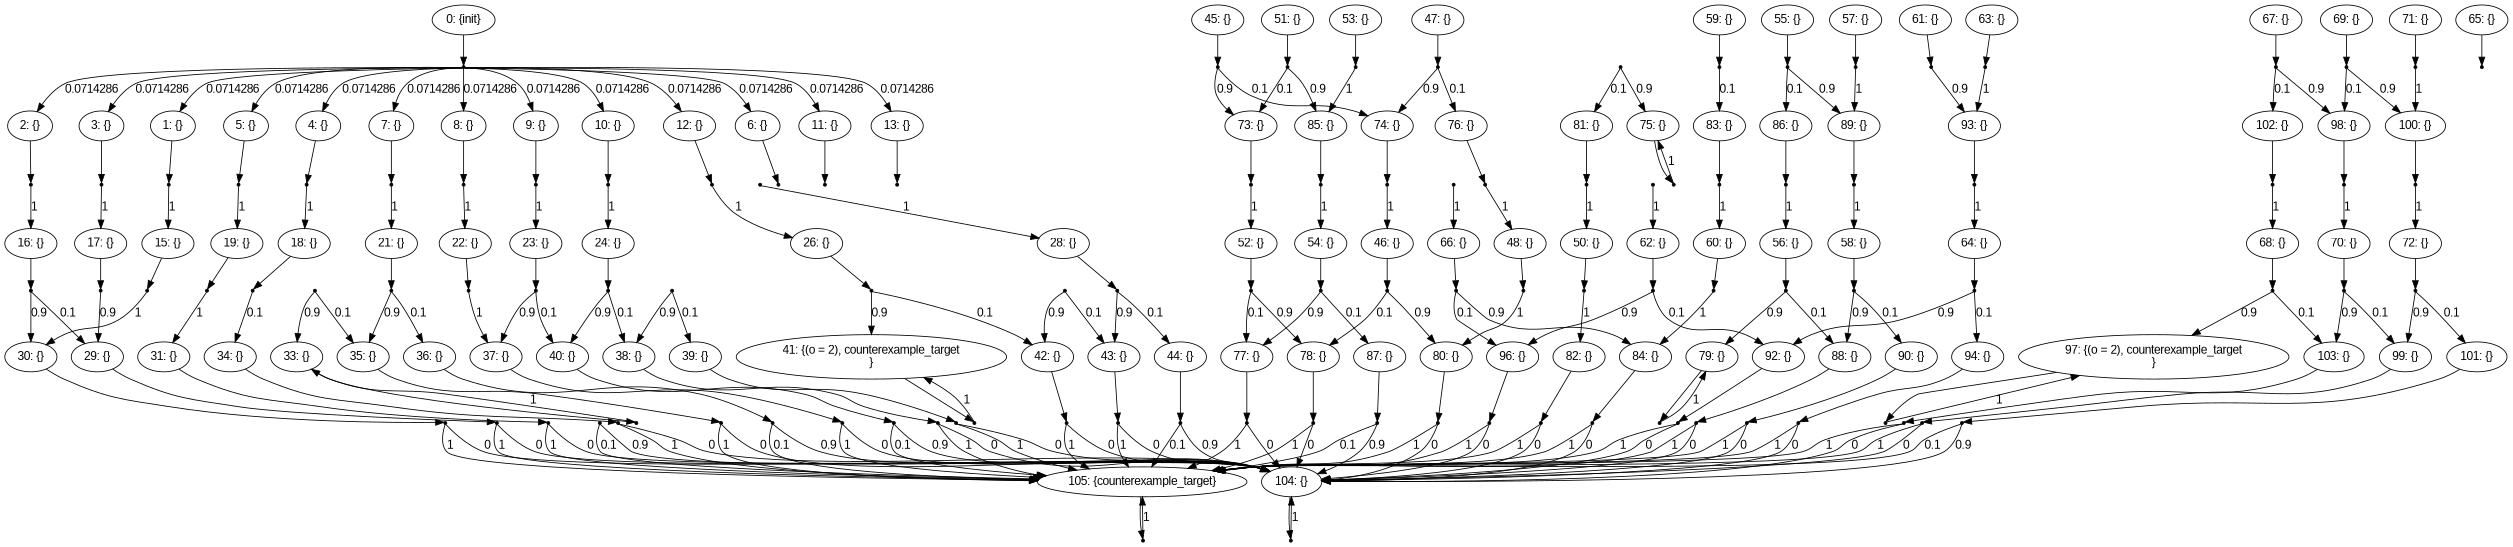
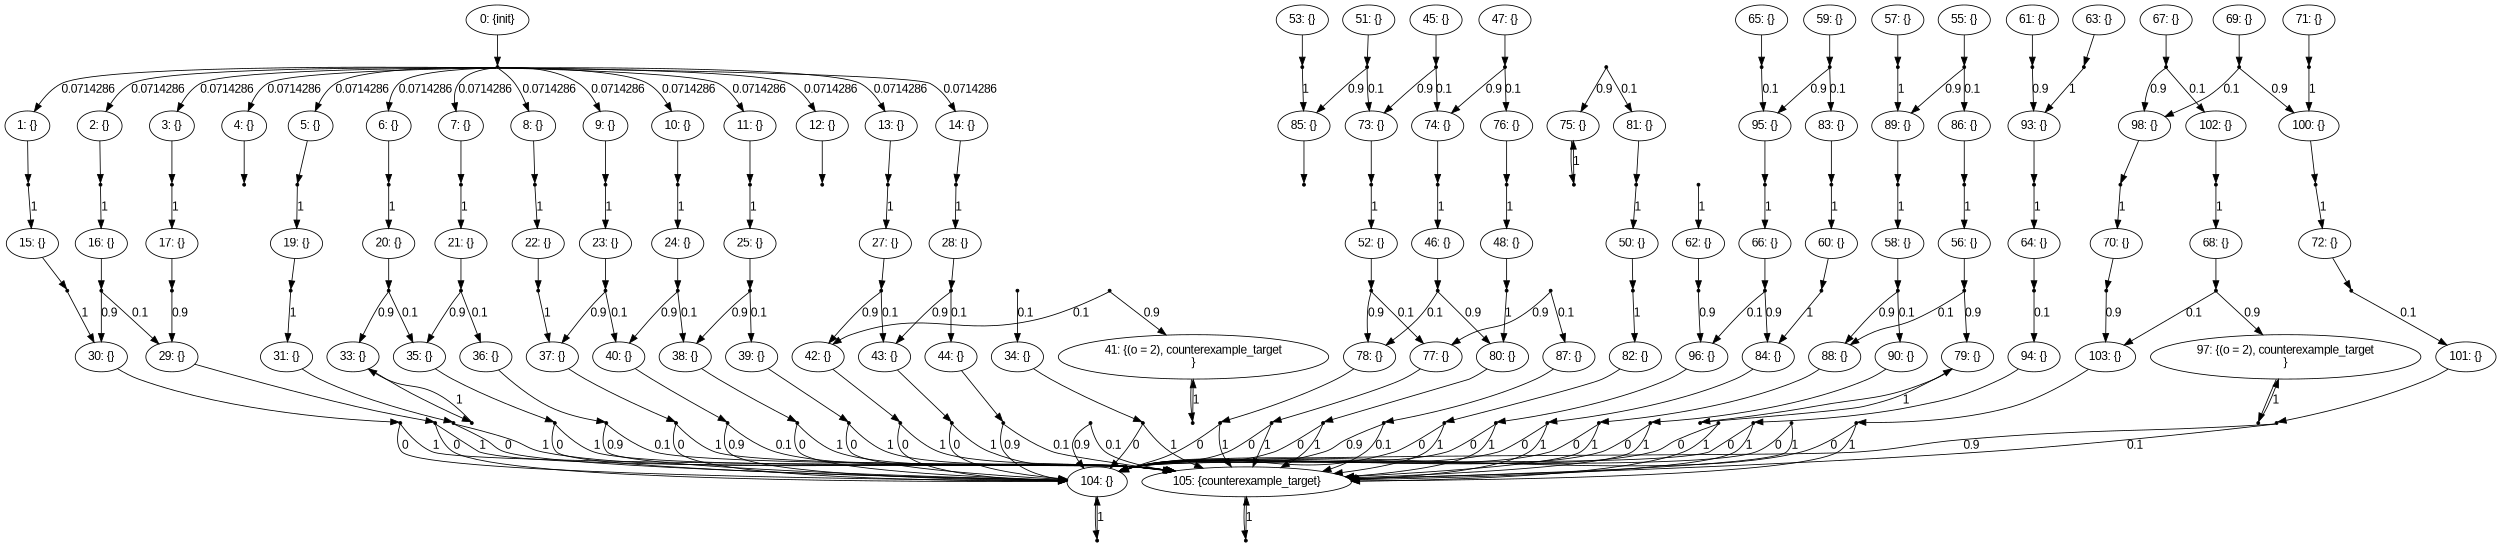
node "14: {}": added
node "95: {}": added
node "18: {}": removed
node "20: {}": added
node "25: {}": added
node "26: {}": removed
node "27: {}": added
node "54: {}": removed
node "92: {}": removed
node "99: {}": removed
